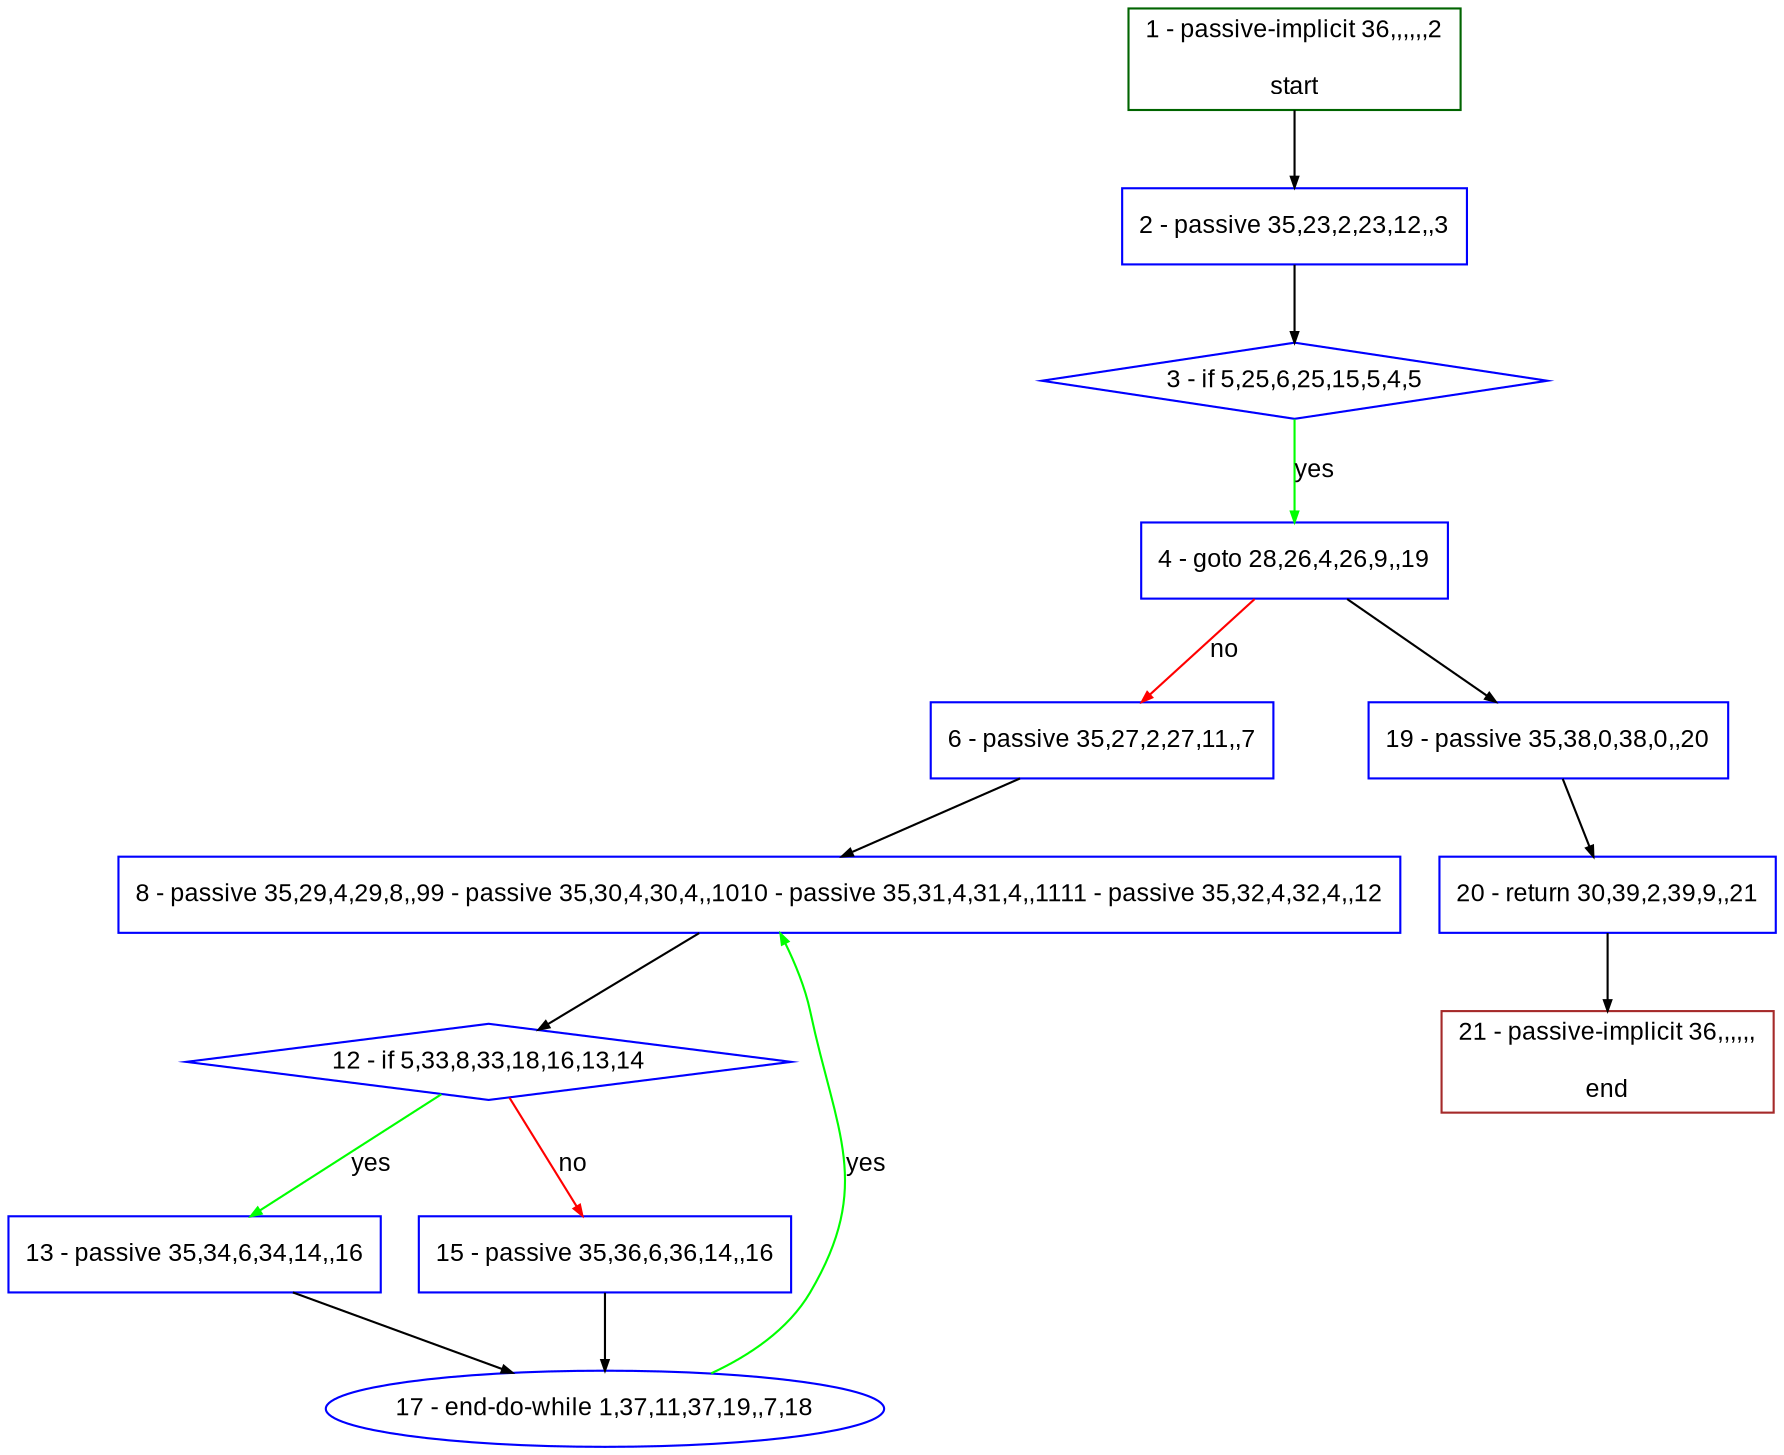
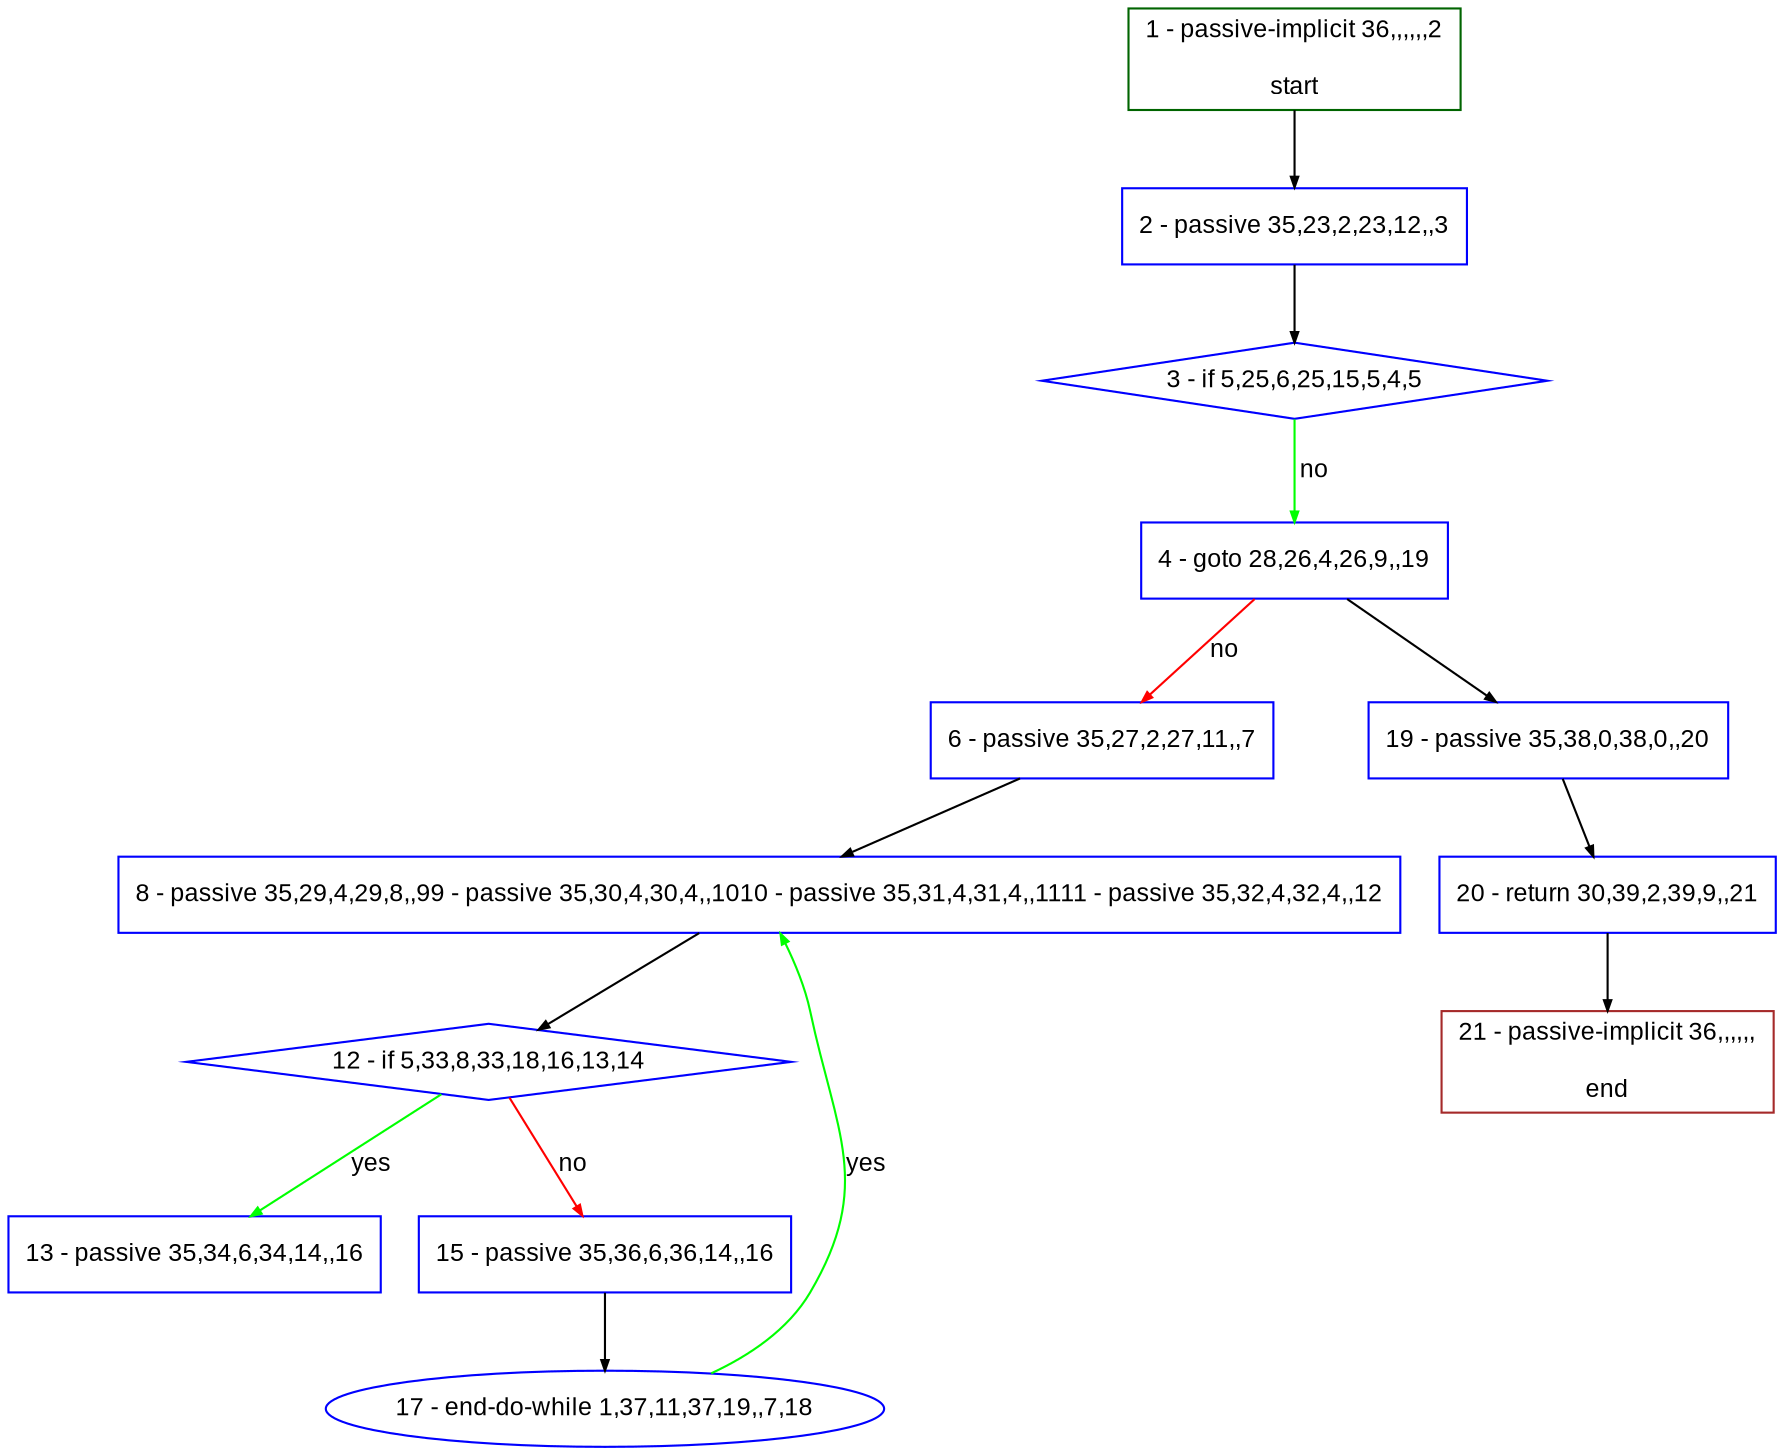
edge "3 - if 5,25,6,25,15,5,4,5" -> "4 - goto 28,26,4,26,9,,19": label "yes" -> "no"
edge "13 - passive 35,34,6,34,14,,16" -> "17 - end-do-while 1,37,11,37,19,,7,18": removed
